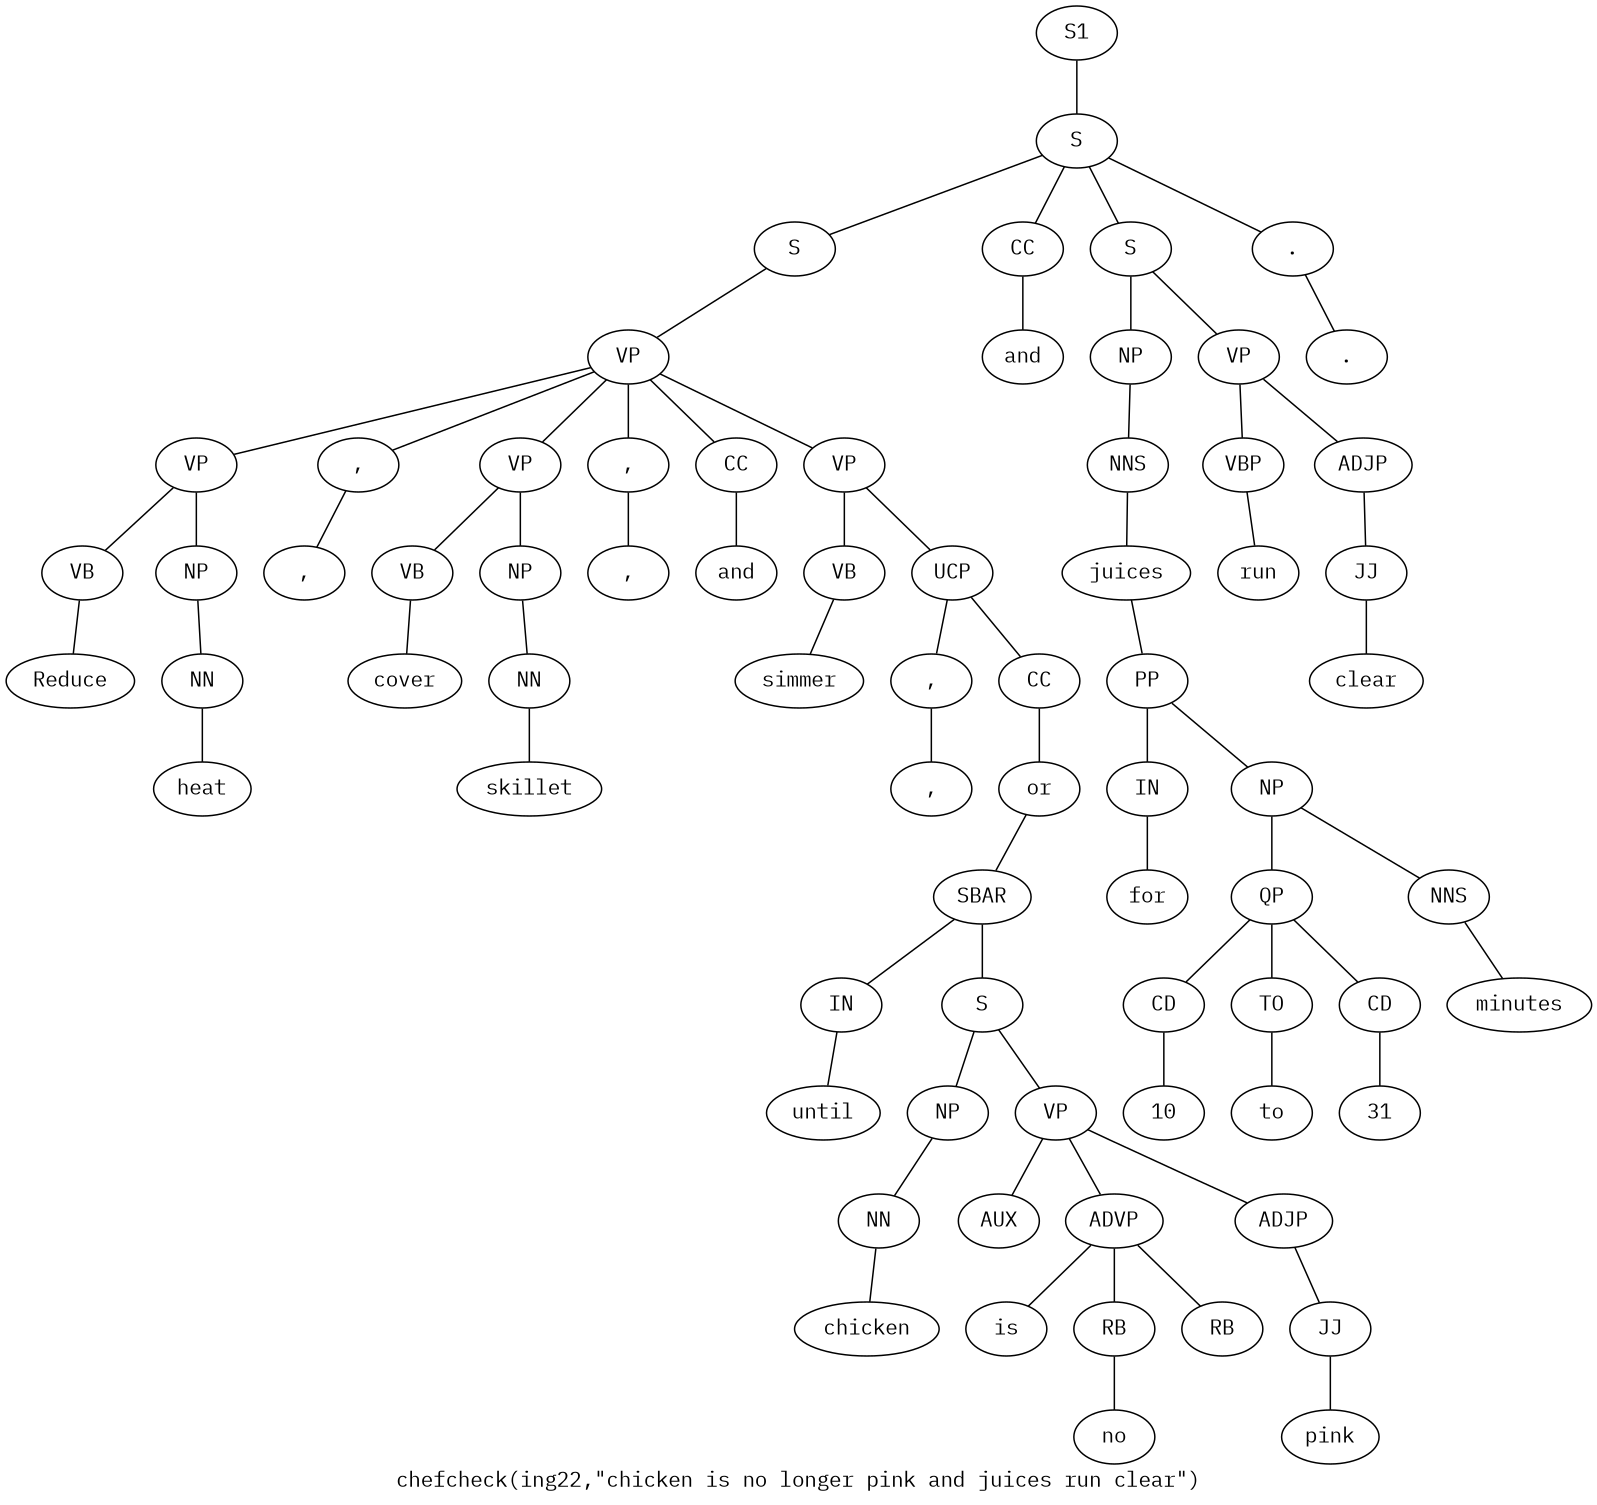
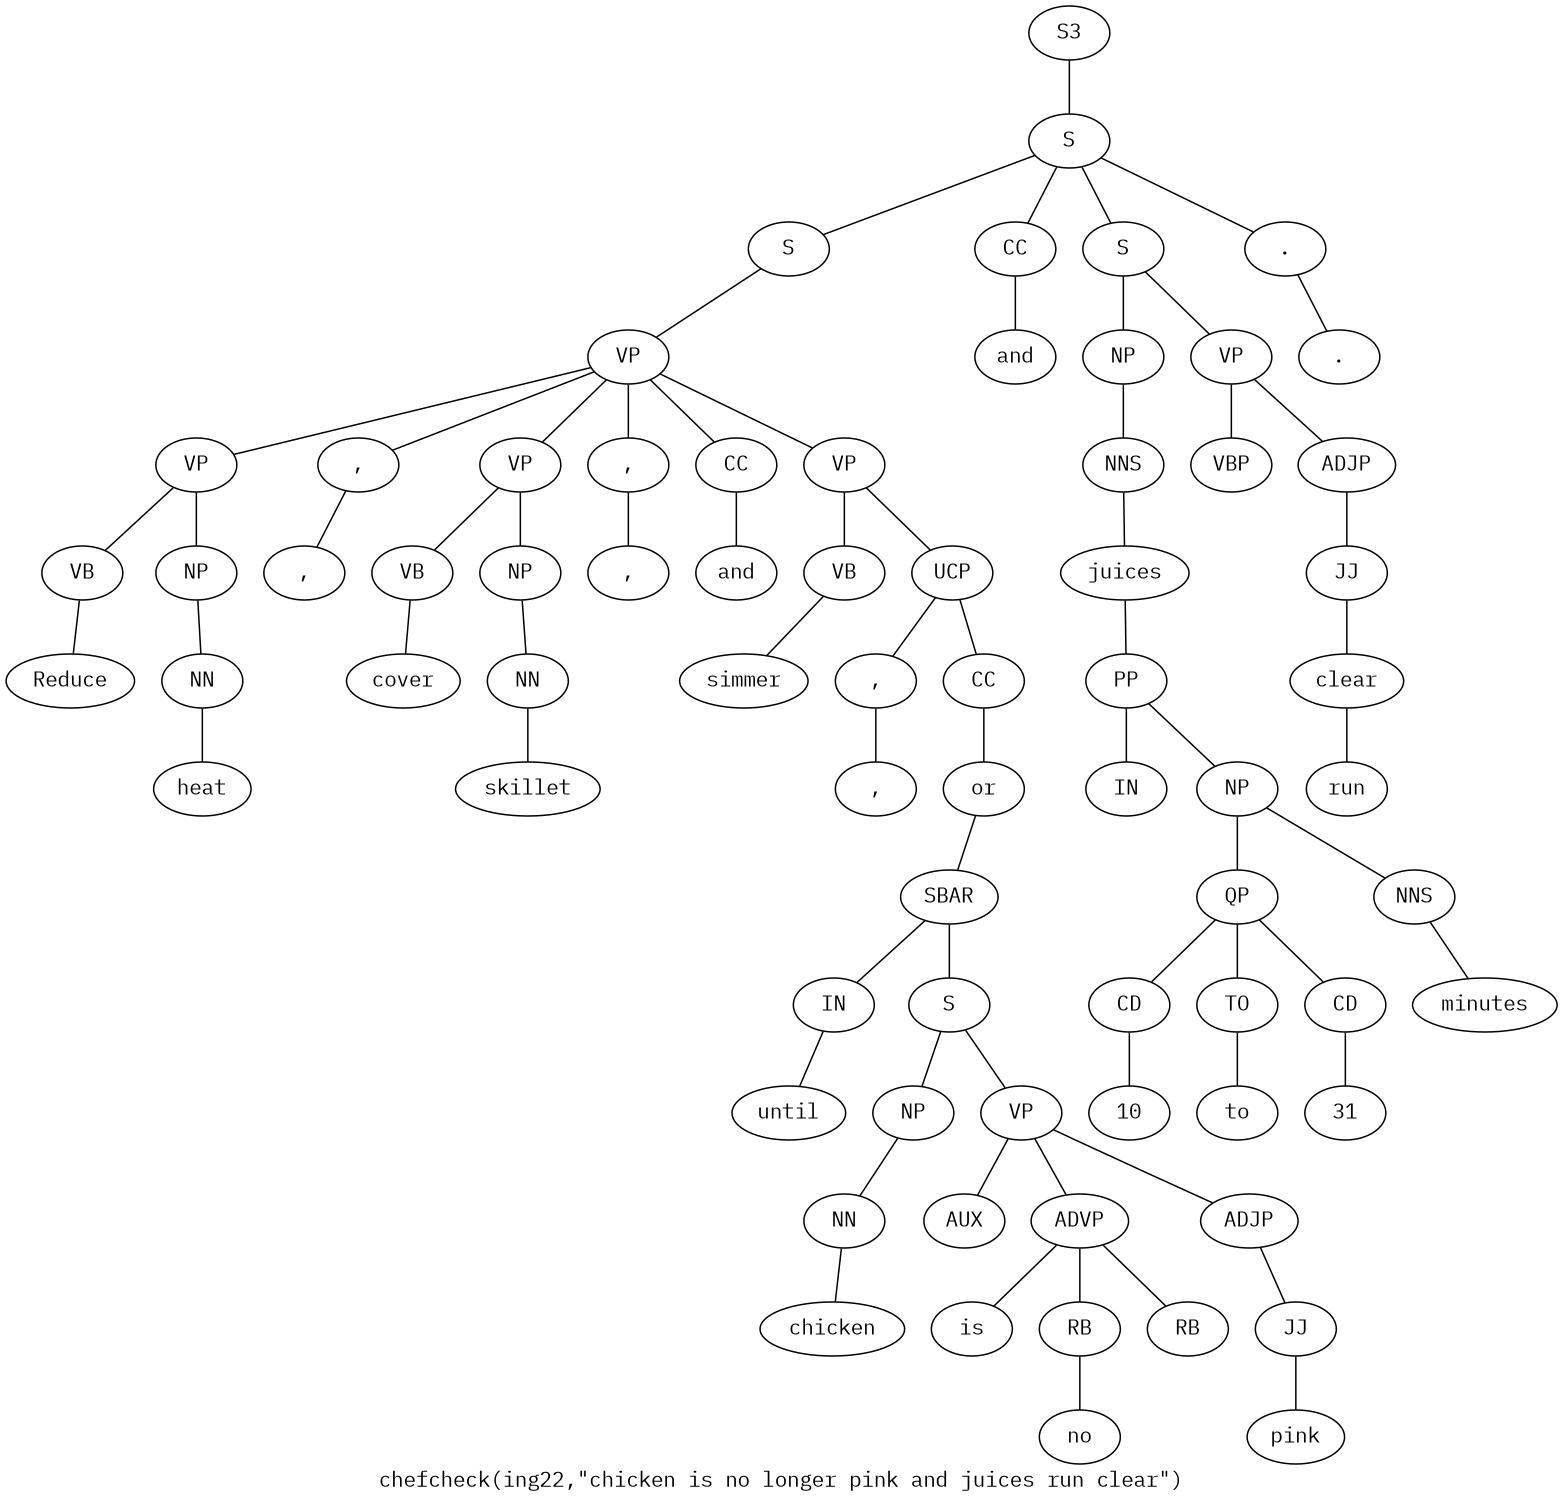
node "S1": label "S1" -> "S3"
edge "VBP" -- "run": now "clear" -- "run"
node "for": removed
